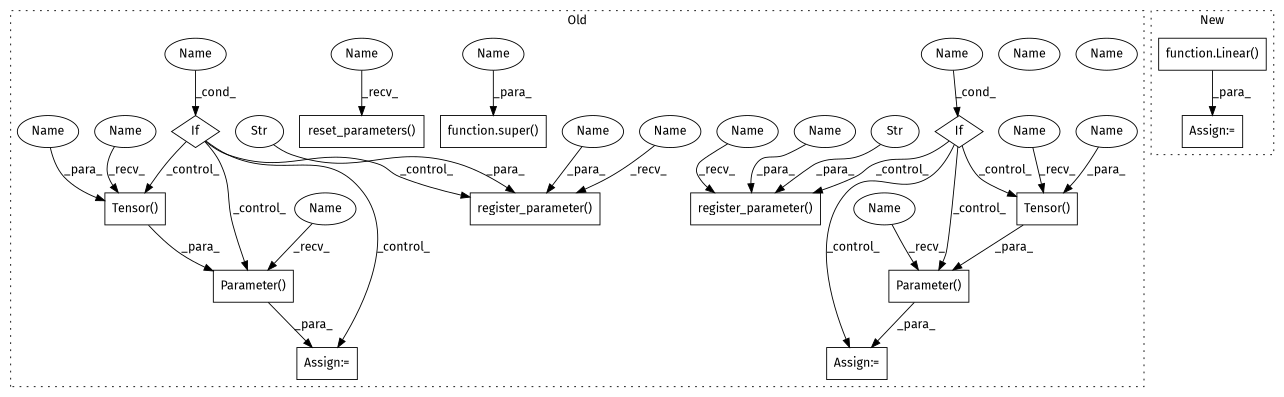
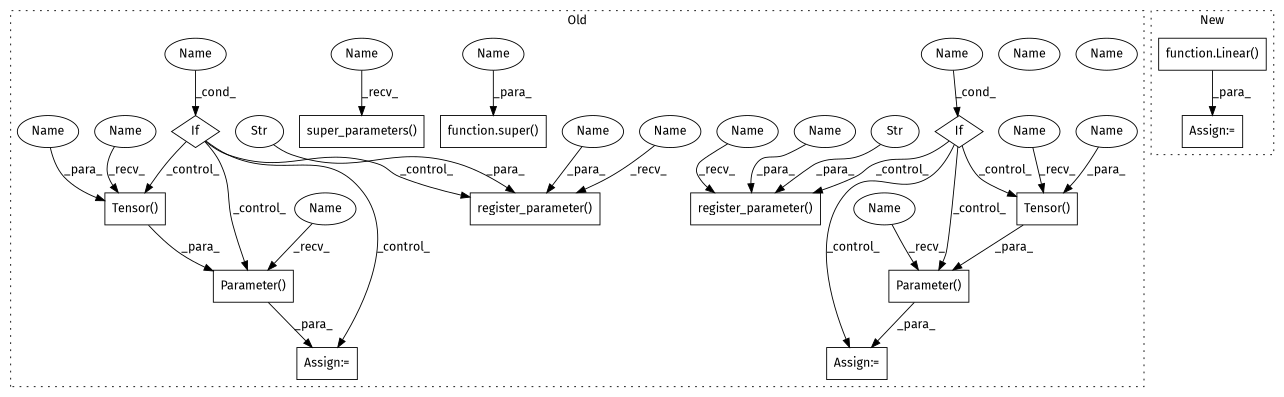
node "reset_parameters()": label "reset_parameters()" -> "super_parameters()"
